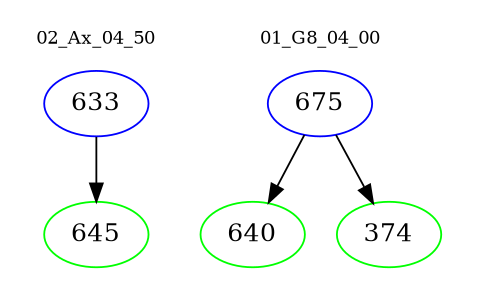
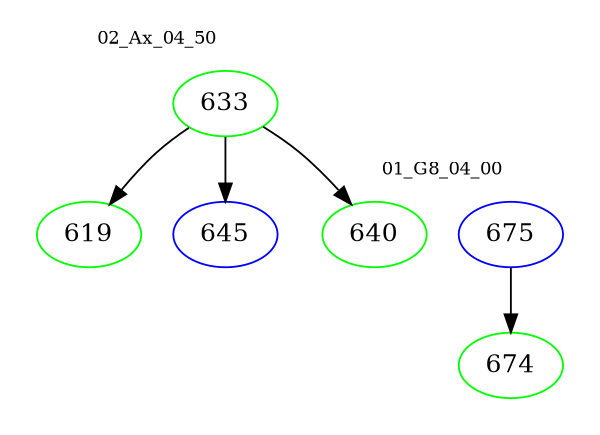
node "633": color blue -> green
edge "675" -> "640": now "633" -> "640"
node "619": added
node "645": color green -> blue
node "374": label "374" -> "674"
